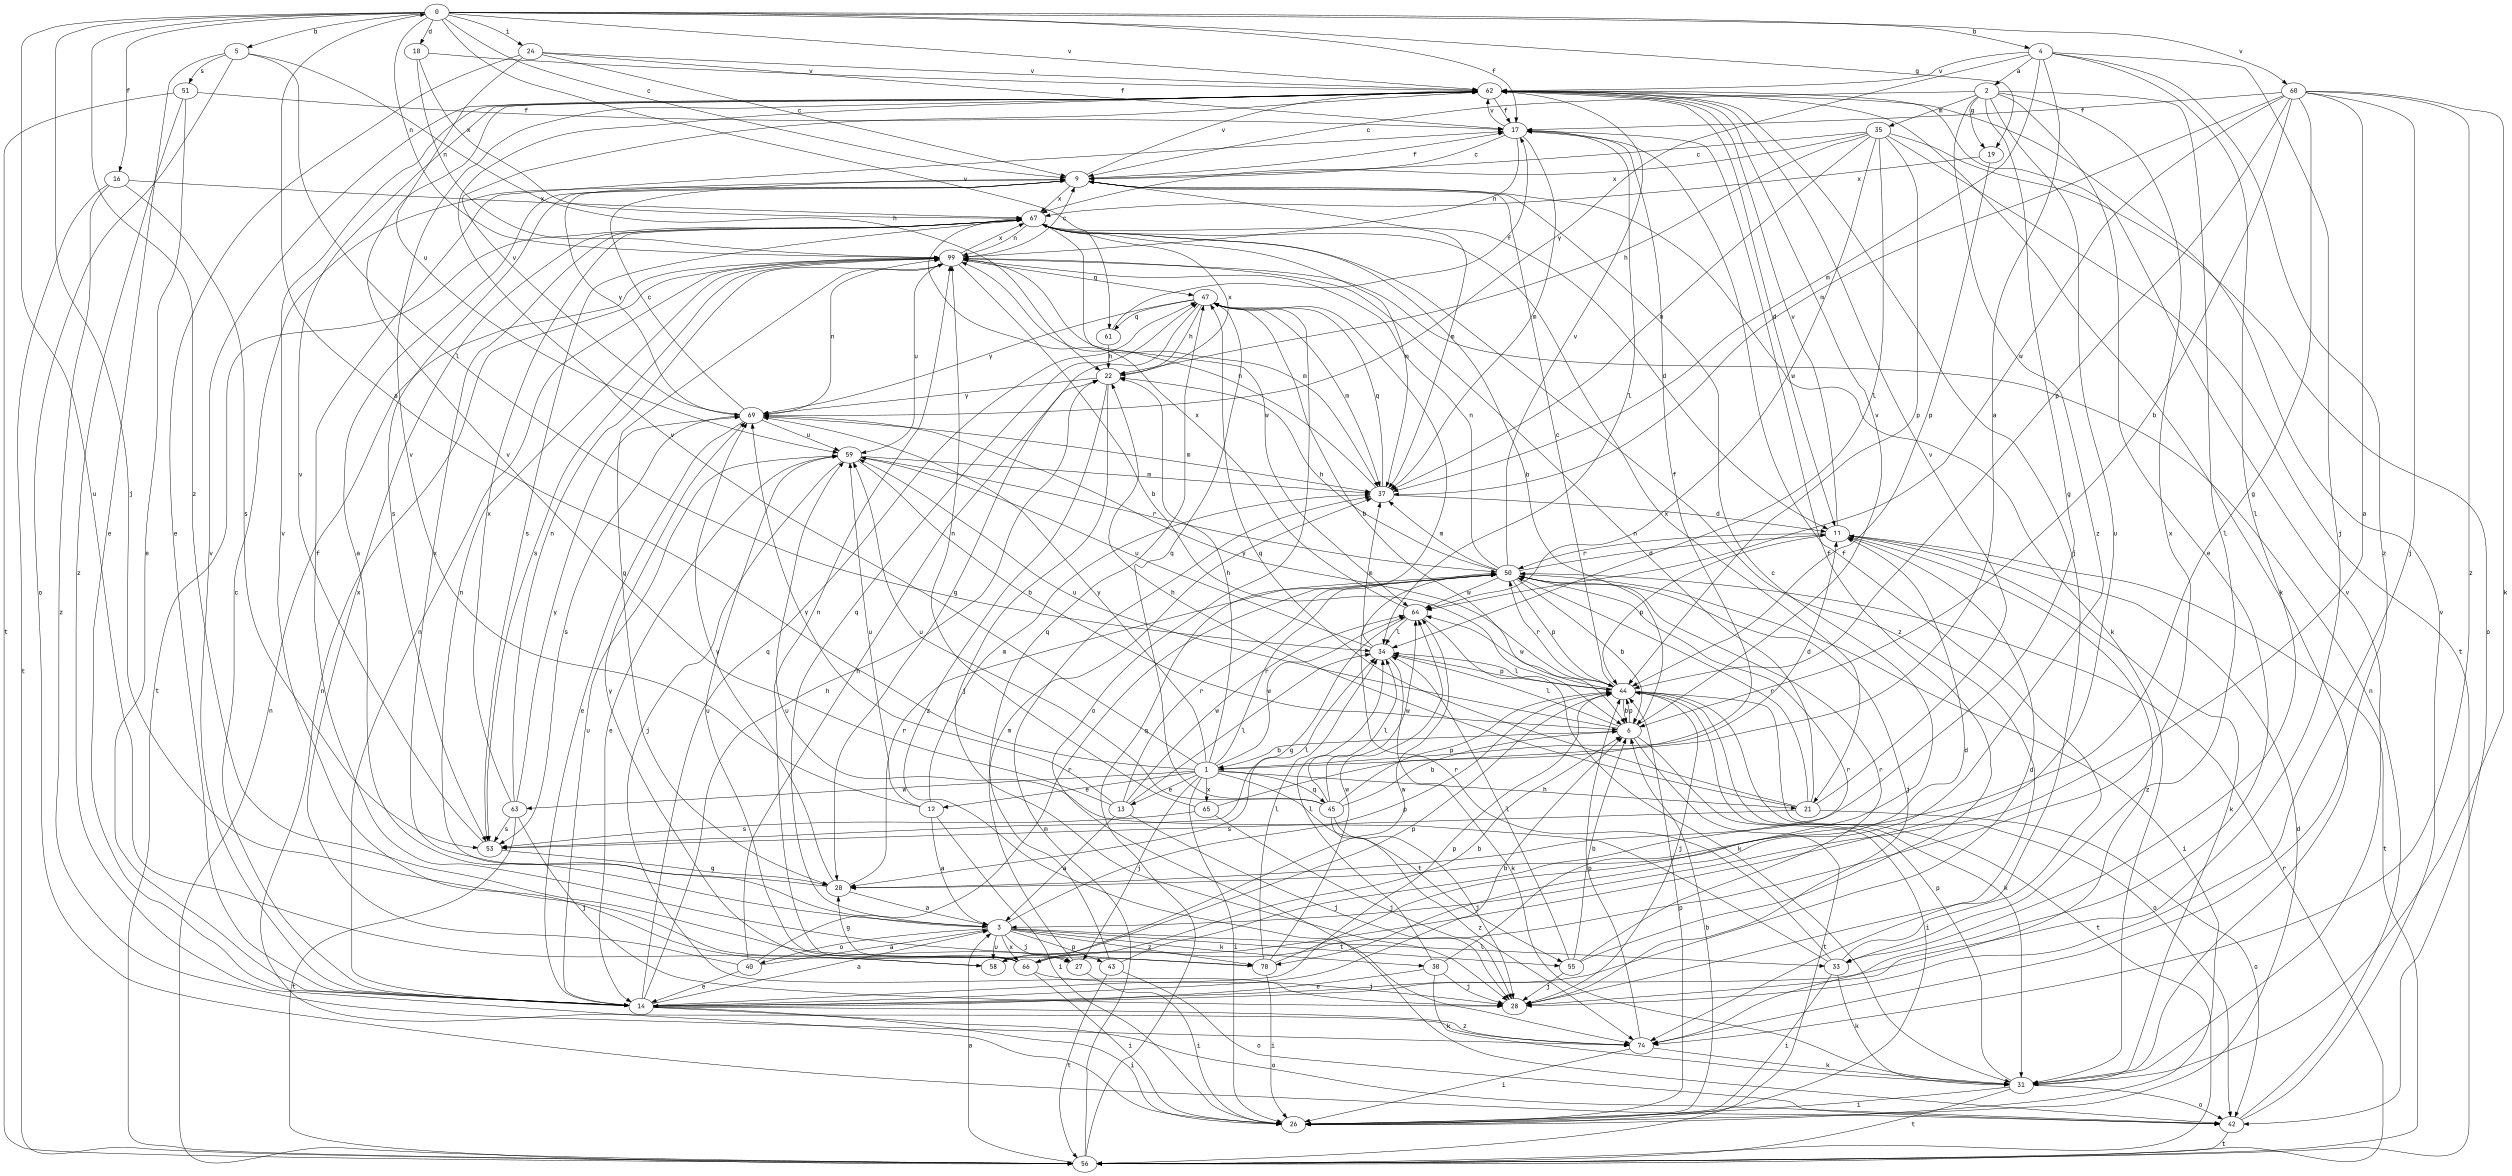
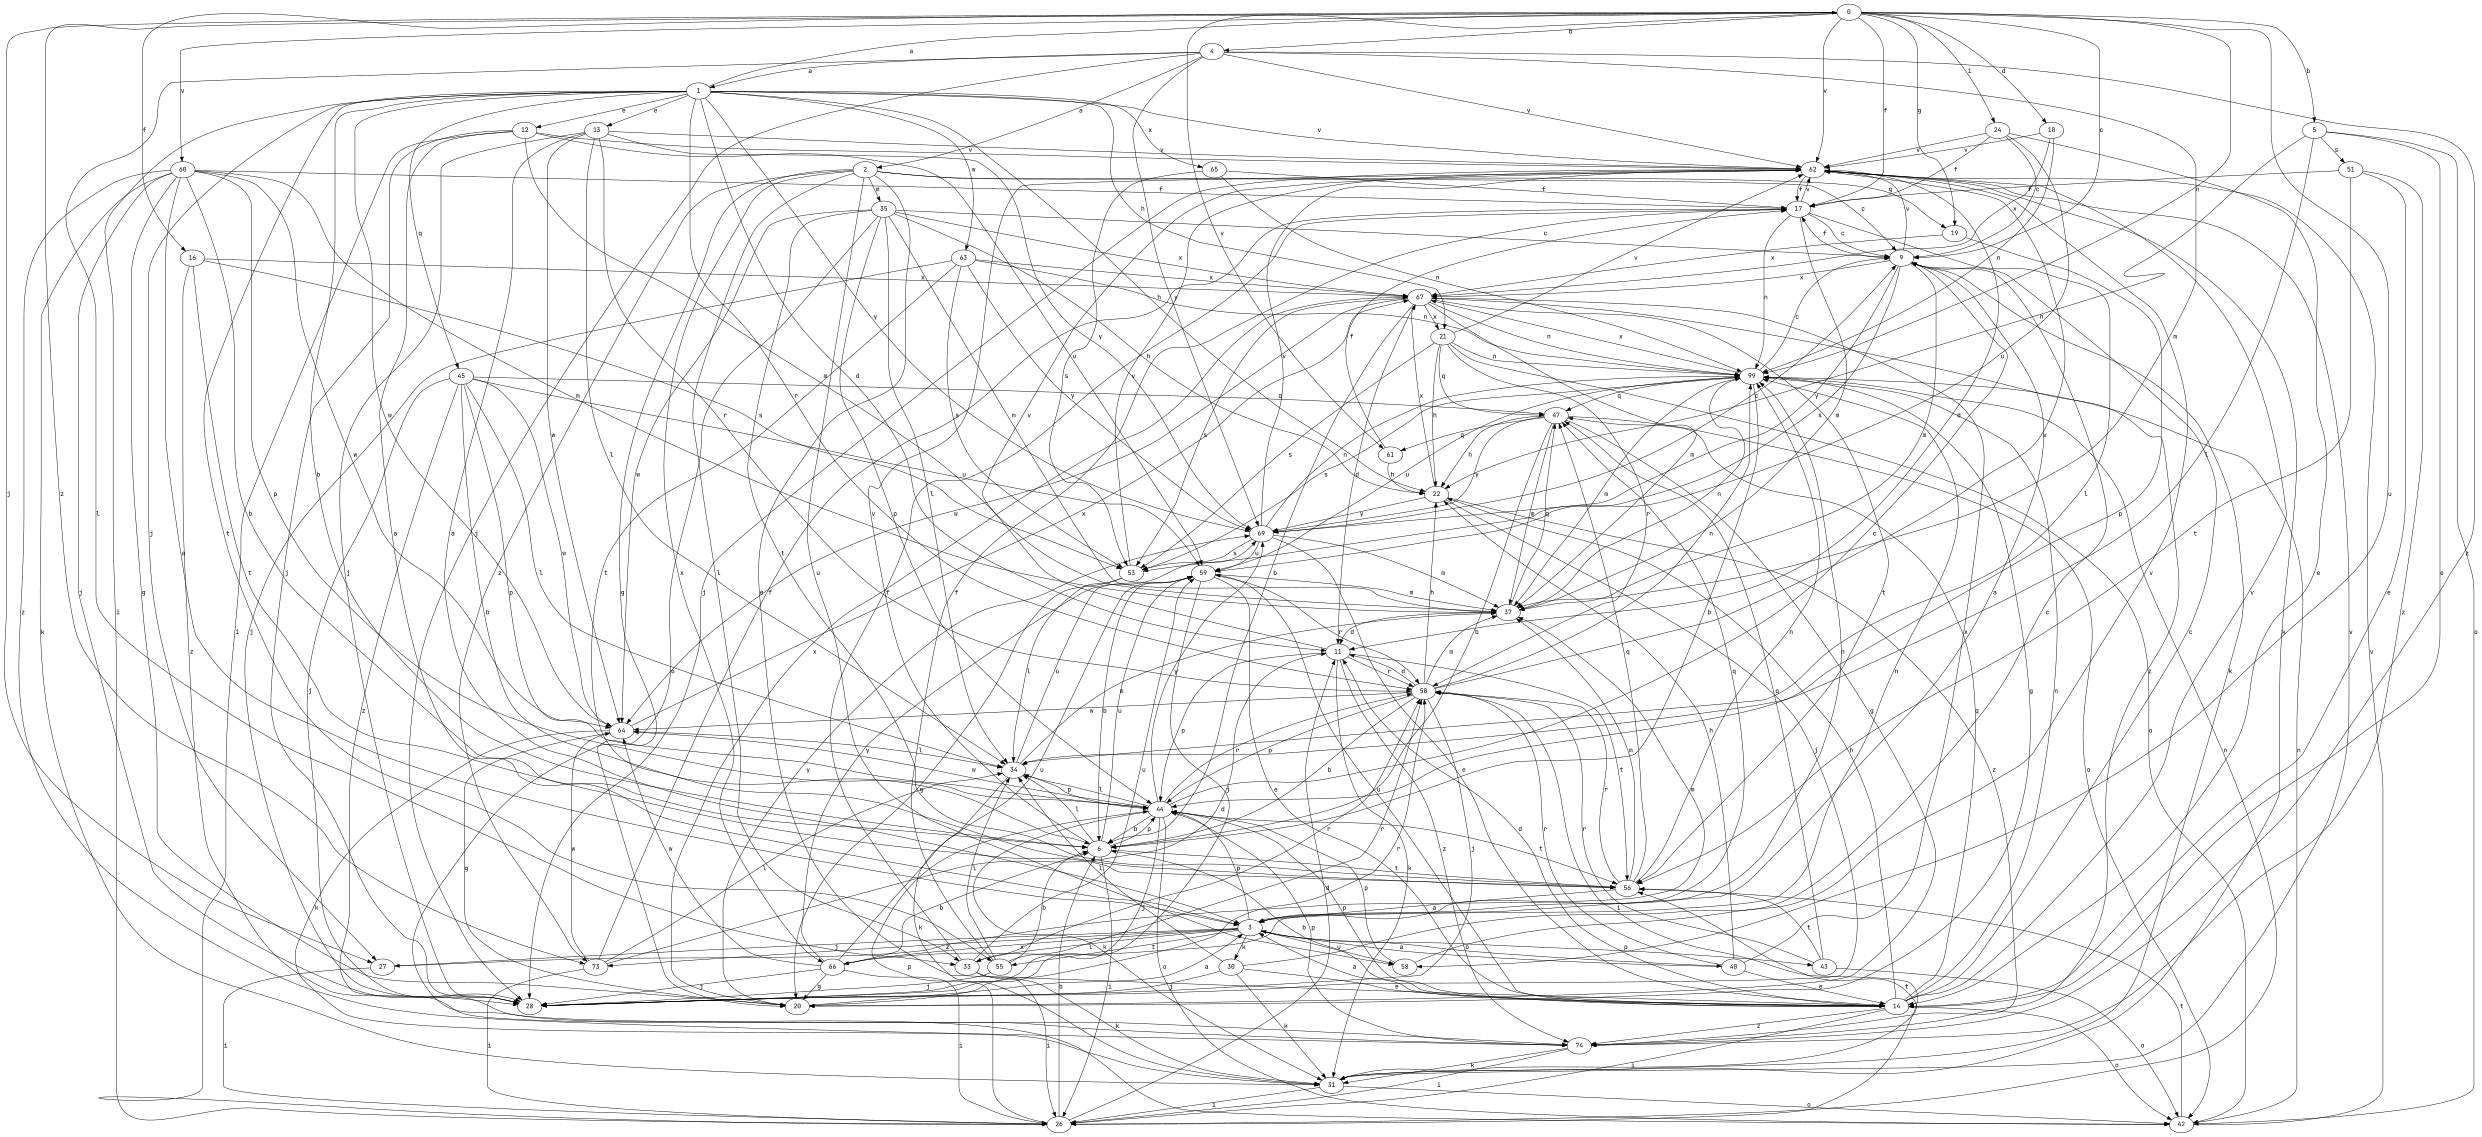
edge "6" -> "1": reversed
edge "31" -> "44": removed, label "p"
edge "65" -> "28": now "12" -> "28"
node "70": label "70" -> "73"
